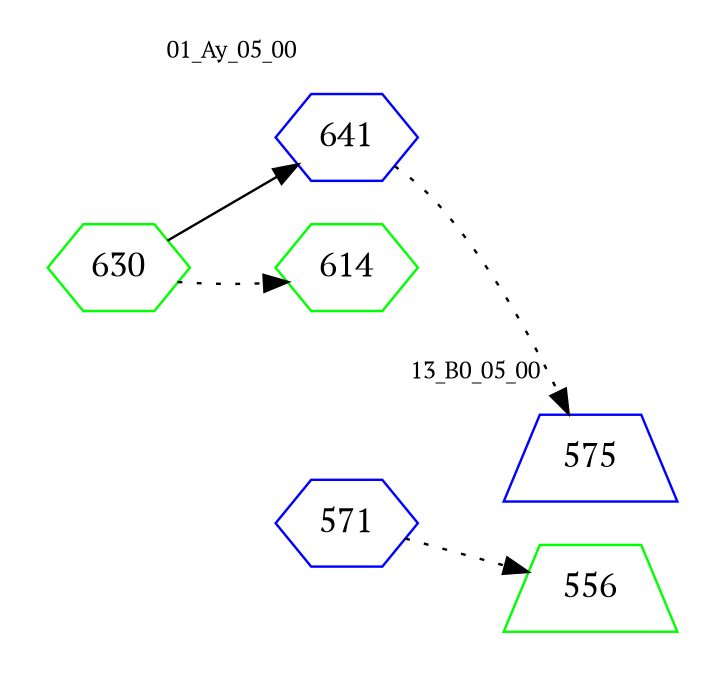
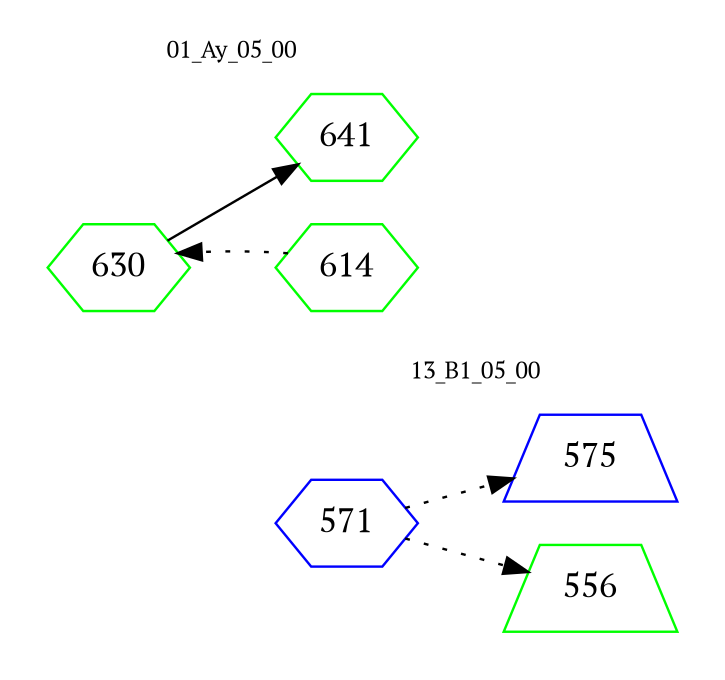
node "641": color blue -> green
edge "641" -> "575": now "571" -> "575"
edge "630" -> "614": reversed
cluster "13_B0_05_00": label "13_B0_05_00" -> "13_B1_05_00"
